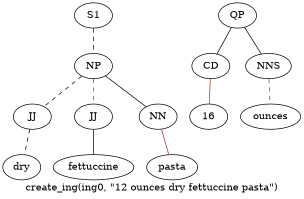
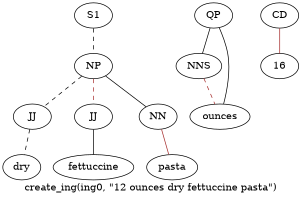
edge "QP" -- "CD": now "QP" -- "ounces"
